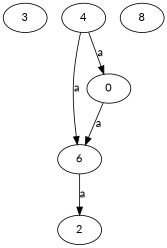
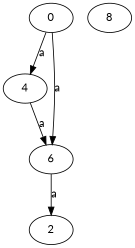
node "3": removed
edge "4" -> "0": reversed
